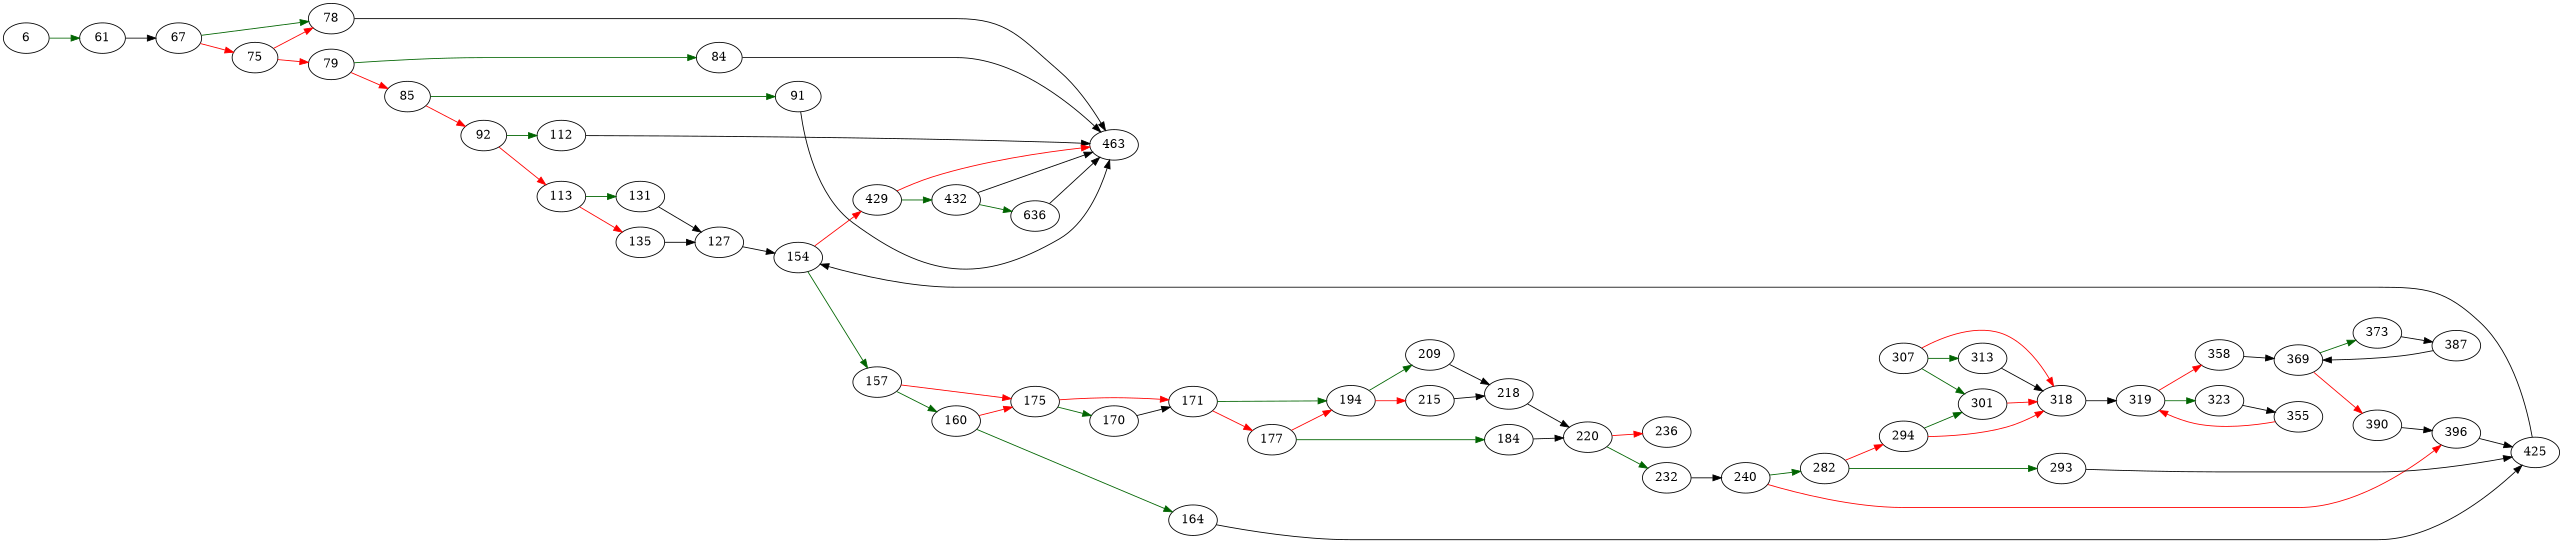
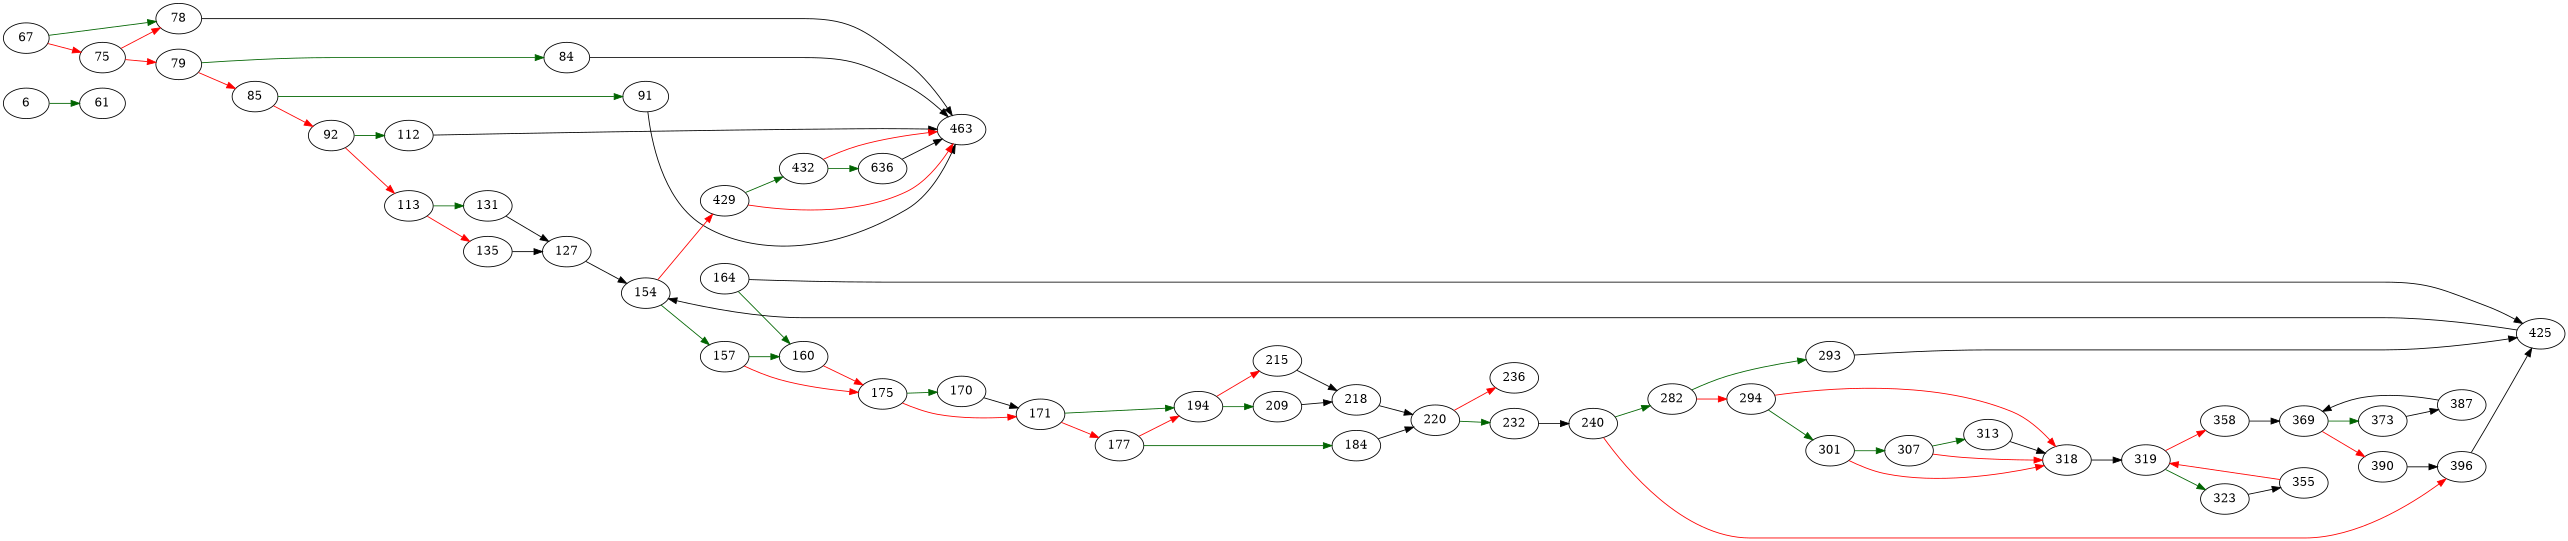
edge "61" -> "67": removed
edge "432" -> "463": color black -> red
edge "307" -> "301": reversed
edge "160" -> "164": reversed
